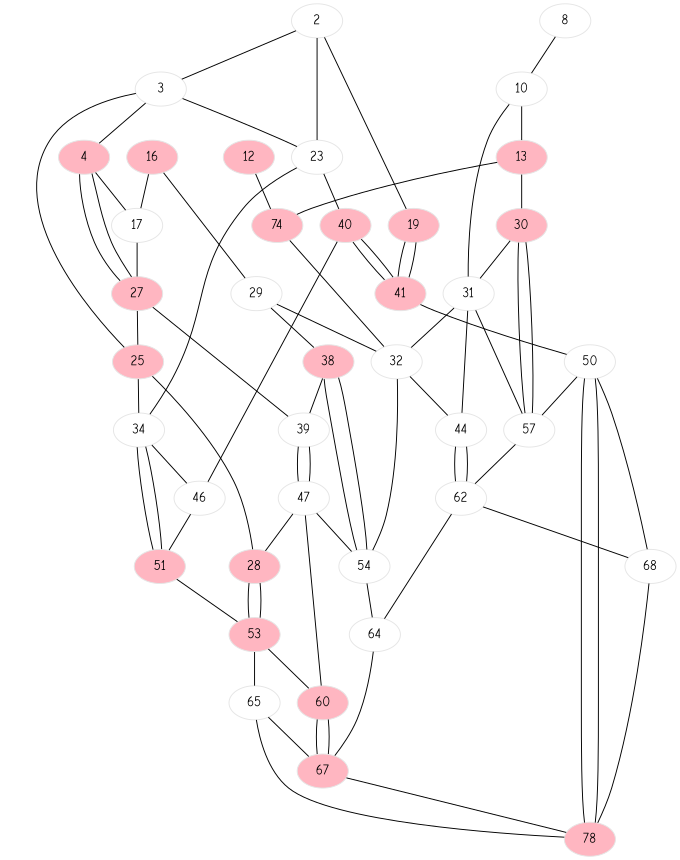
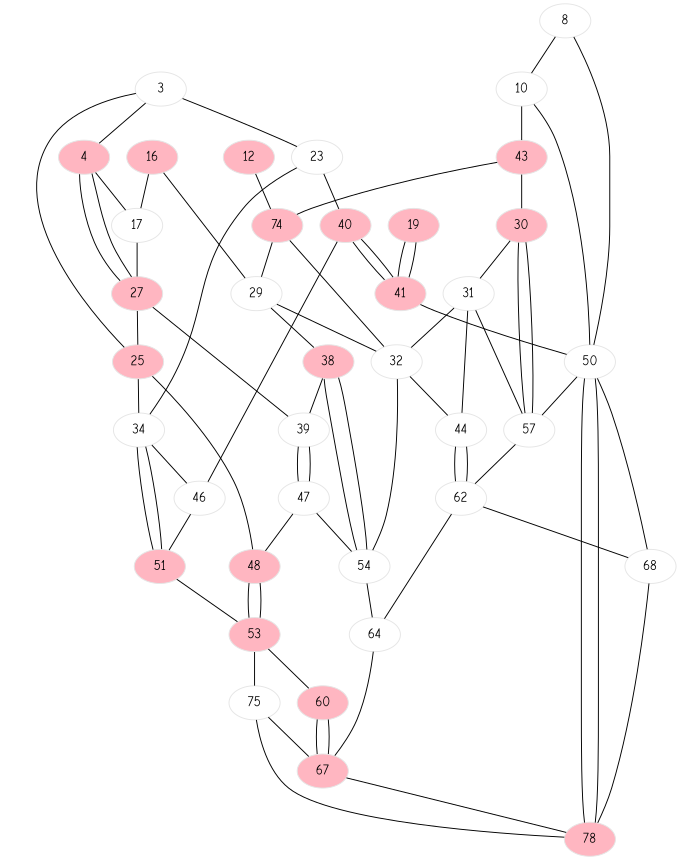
node "2": removed
node "13": label "13" -> "43"
edge "10" -- "31": now "10" -- "50"
edge "8" -- "50": added
edge "74" -- "29": added
node "28": label "28" -> "48"
edge "47" -- "60": removed
node "65": label "65" -> "75"
